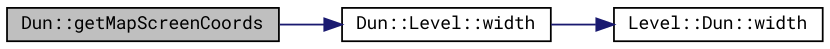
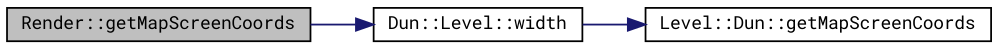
node "Dun::getMapScreenCoords": label "Dun::getMapScreenCoords" -> "Render::getMapScreenCoords"
node "Level::Dun::width": label "Level::Dun::width" -> "Level::Dun::getMapScreenCoords"
